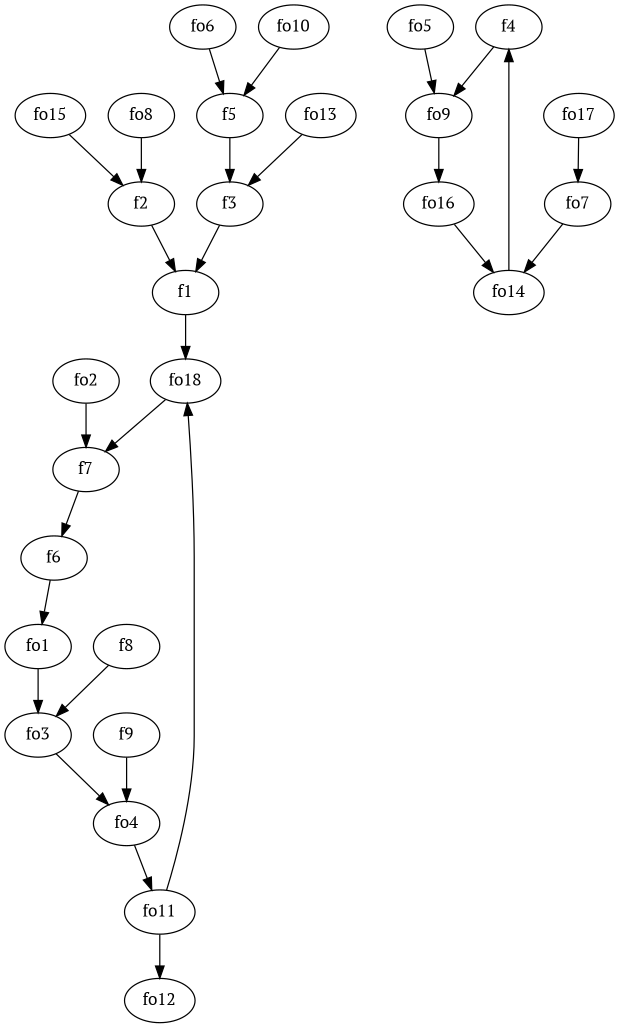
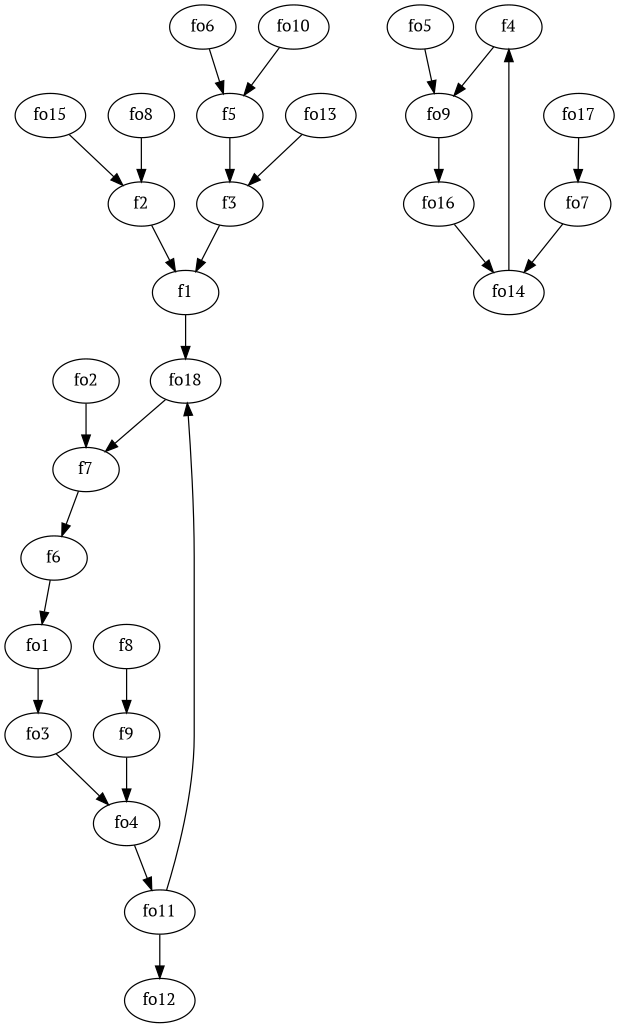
edge "f8" -> "fo3": now "f8" -> "f9"
